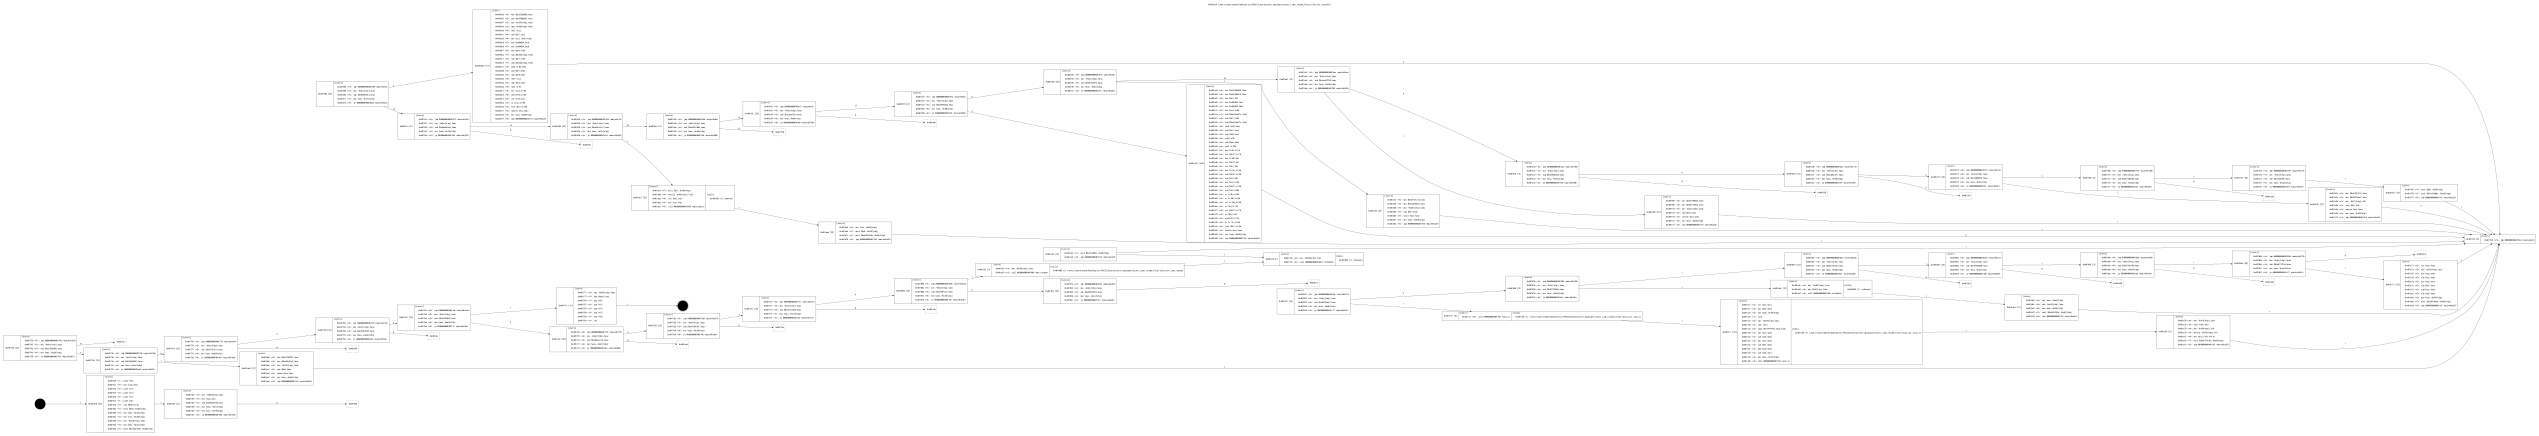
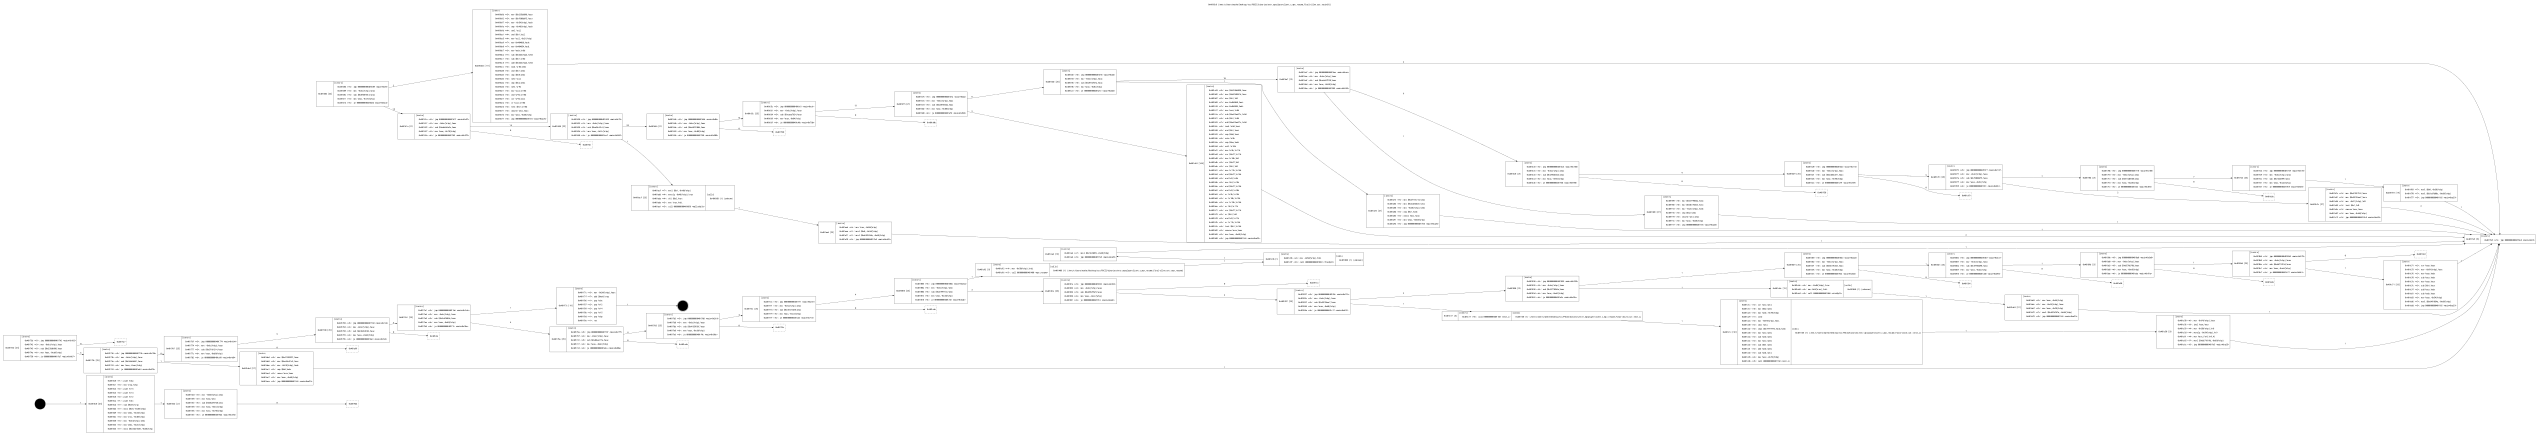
edge "0x401ca4 [12]" -> "0x401c9b [9]": reversed
edge "0x40181e [25]" -> "0x401837 [25]": added, label "3"
